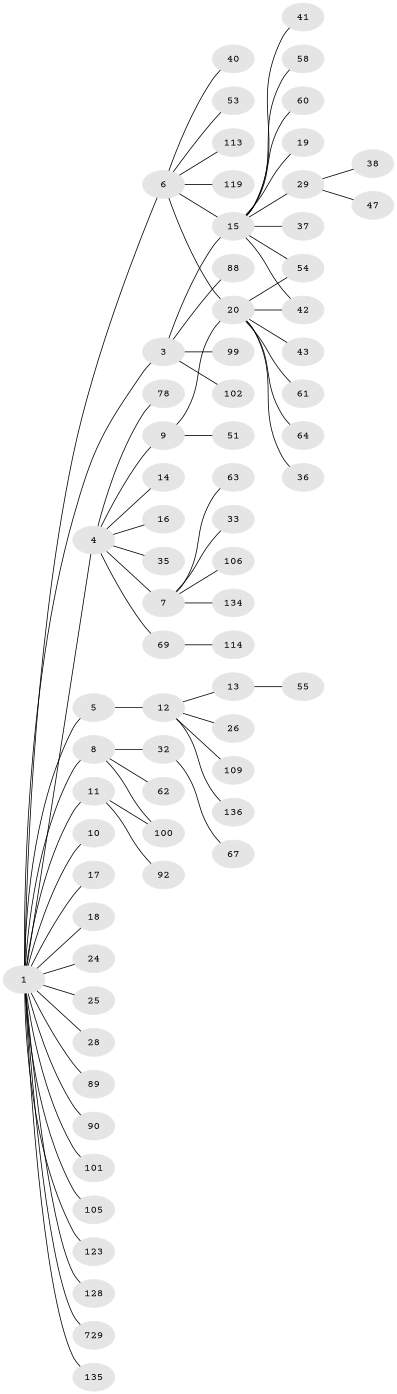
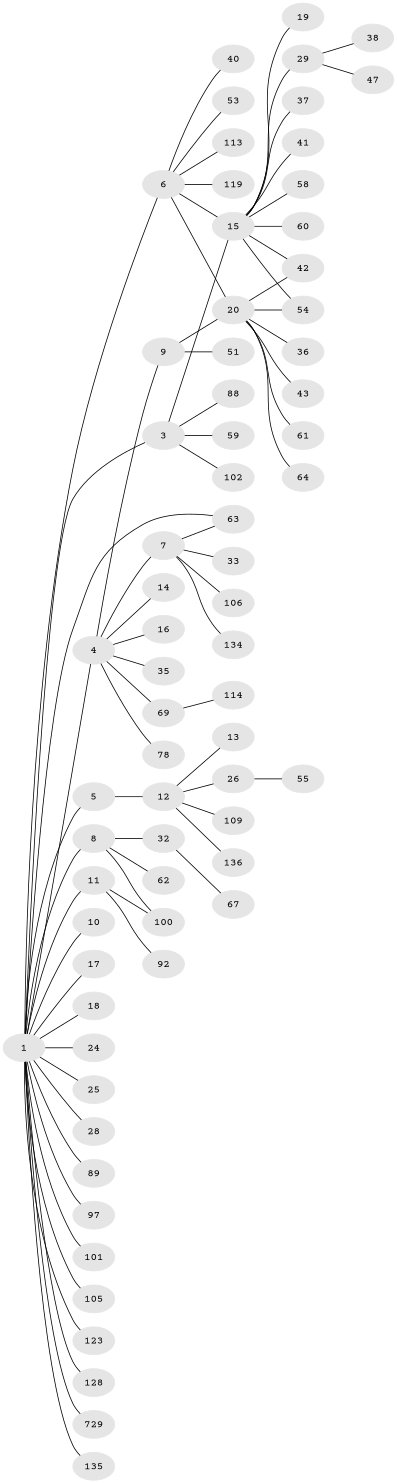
node "99": label "99" -> "59"
edge "13" -- "55": now "26" -- "55"
edge "63" -- "1": added
node "90": label "90" -> "97"
